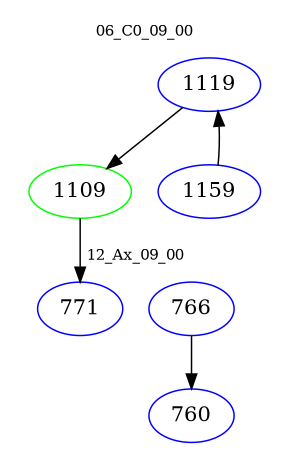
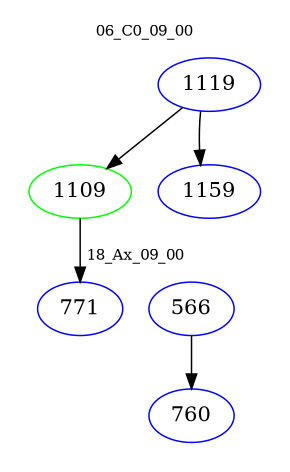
edge "1159" -> "1119": reversed
cluster "12_Ax_09_00": label "12_Ax_09_00" -> "18_Ax_09_00"
node "766": label "766" -> "566"
